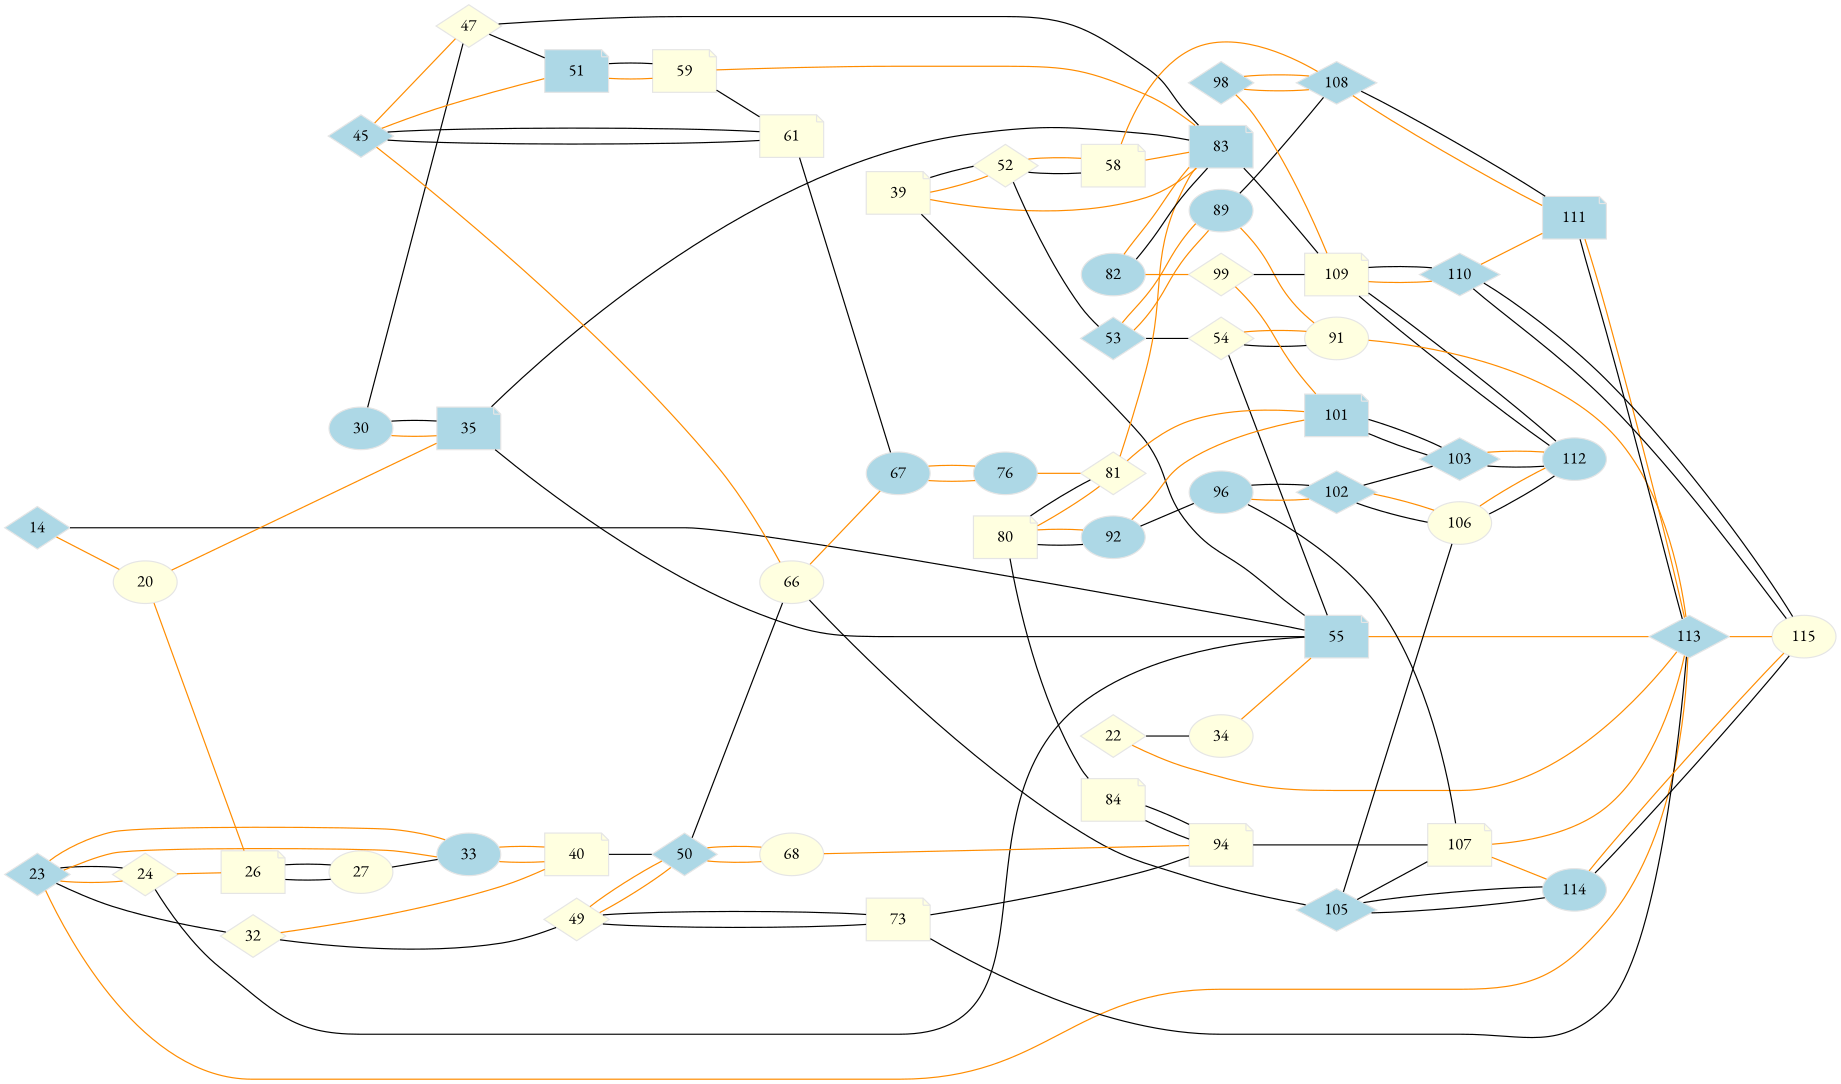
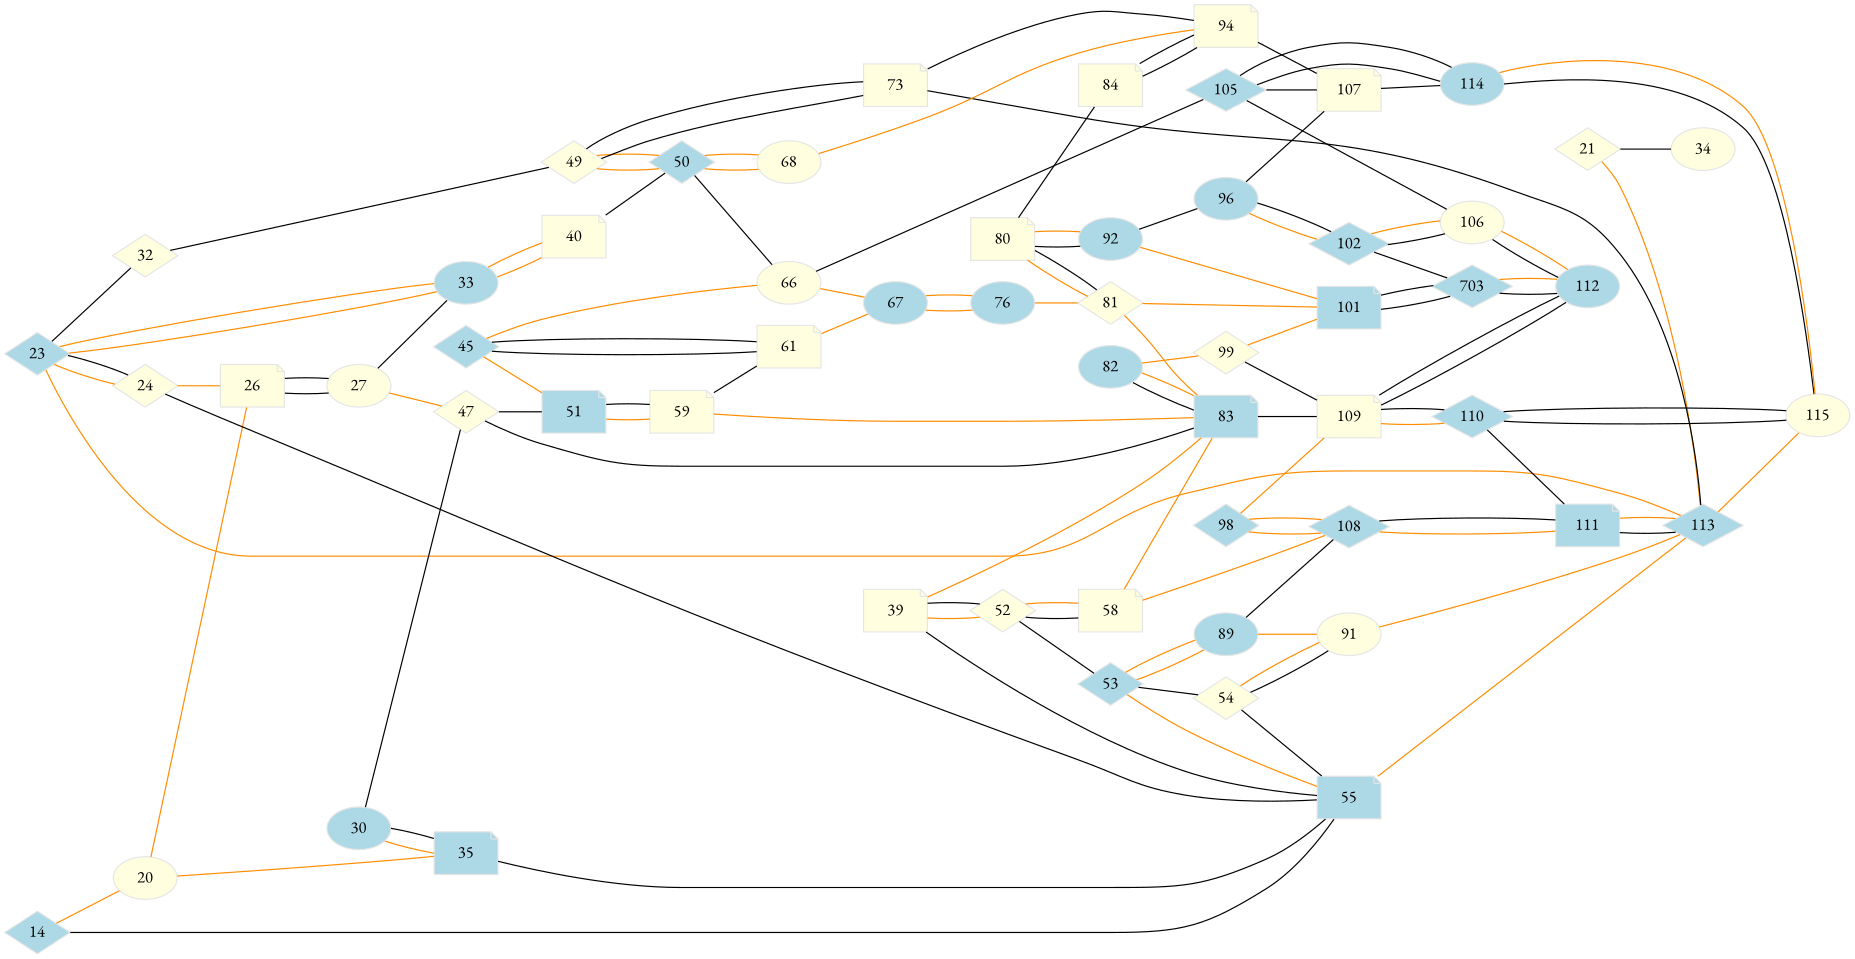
edge "47" -- "45": now "47" -- "27"
edge "83" -- "35": removed
edge "111" -- "110": color darkorange -> black
edge "61" -- "67": color black -> darkorange
node "103": label "103" -> "703"
edge "55" -- "34": now "55" -- "53"
node "22": label "22" -> "21"
edge "113" -- "107": removed
edge "107" -- "114": color darkorange -> black
edge "40" -- "32": removed
